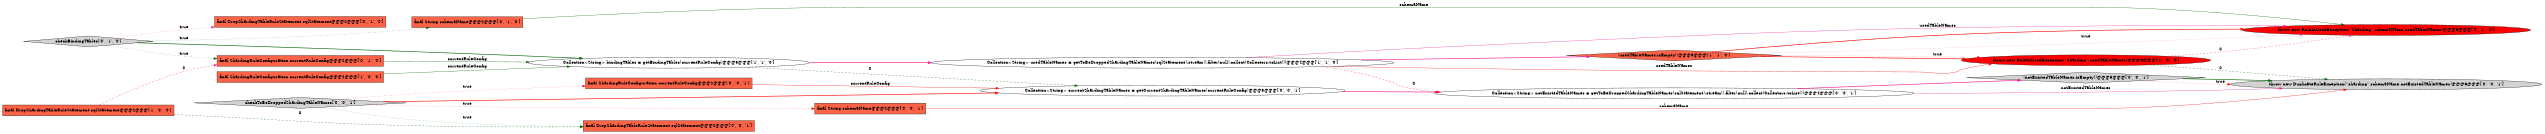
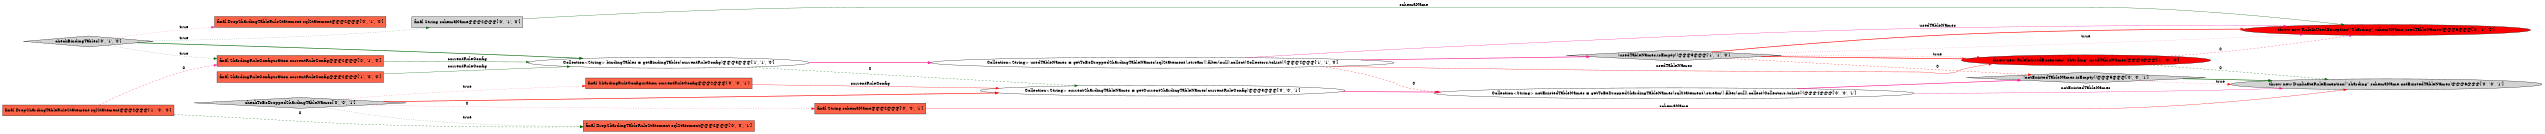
node "final String schemaName@@@2@@@['0', '1', '0']": fillcolor tomato -> lightgray
node "!usedTableNames.isEmpty()@@@5@@@['1', '1', '0']": fillcolor tomato -> lightgray
edge "!usedTableNames.isEmpty()@@@5@@@['1', '1', '0']" -> "!notExistedTableNames.isEmpty()@@@5@@@['0', '0', '1']": added, label "0"
edge "checkToBeDroppedShardingTableNames['0', '0', '1']" -> "final String schemaName@@@2@@@['0', '0', '1']": label "true" -> "0"
